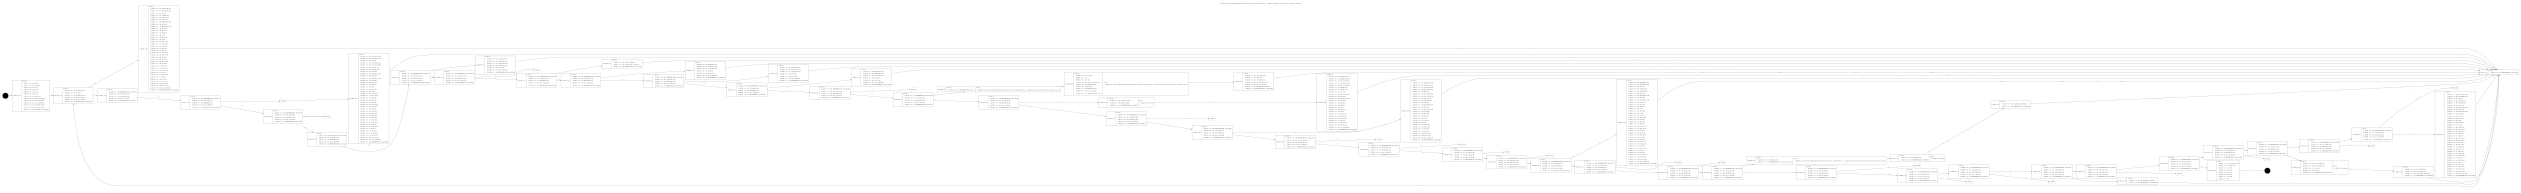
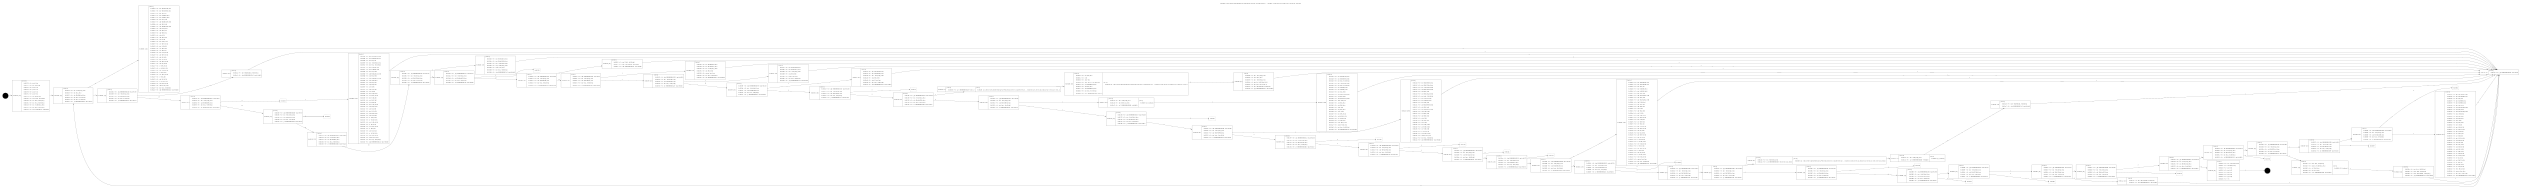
node "0x401aba [12]": added
node "0x401ff3": removed
